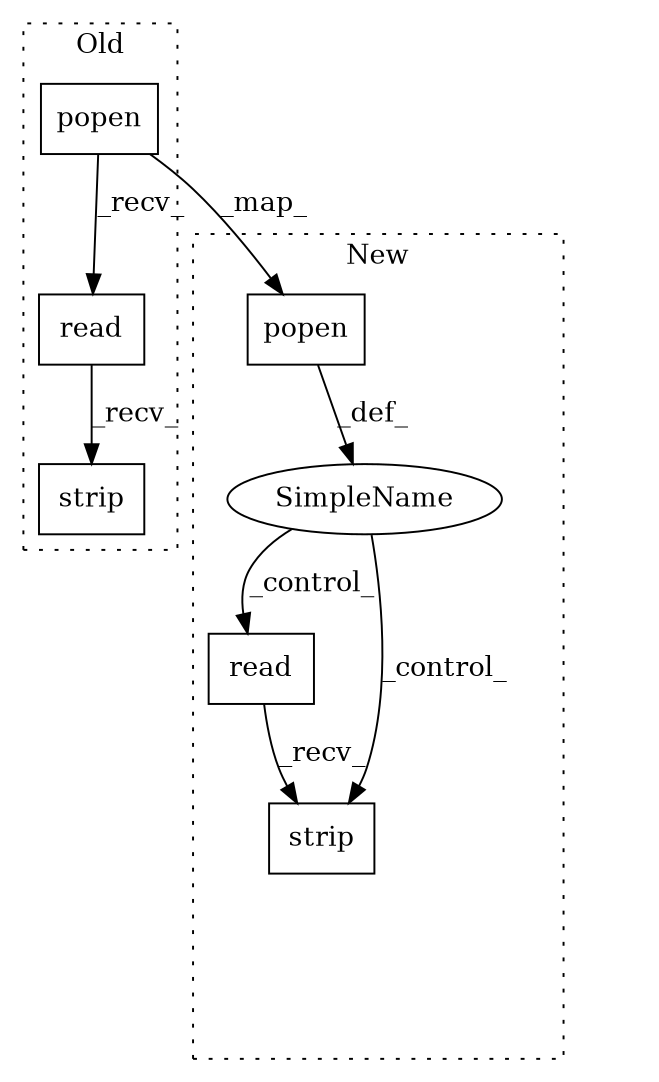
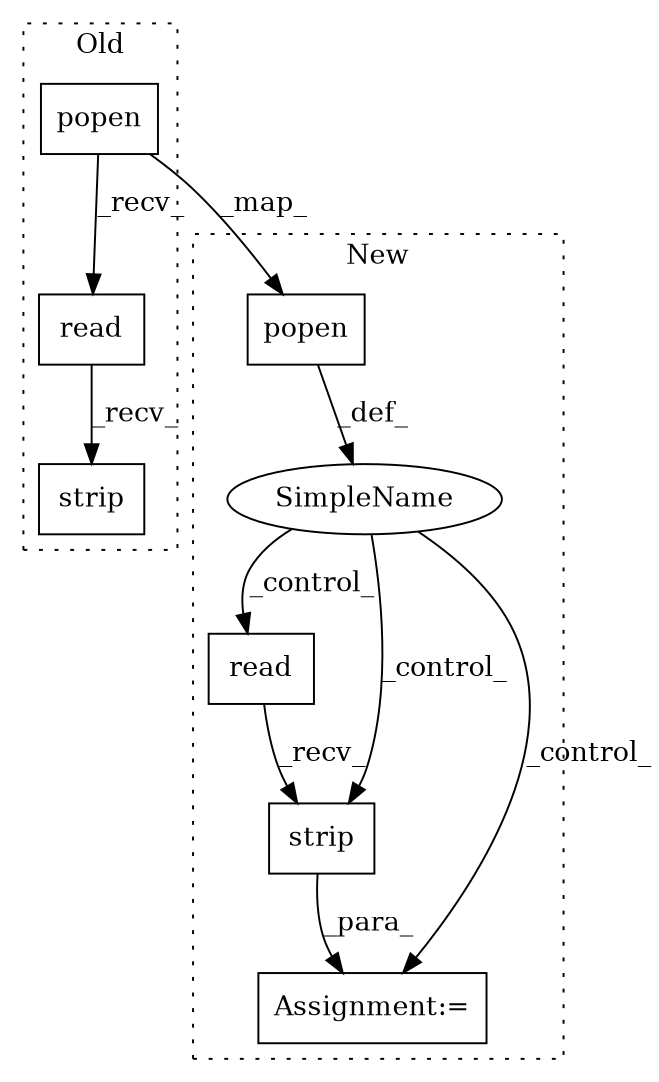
node "Assignment:=": added
